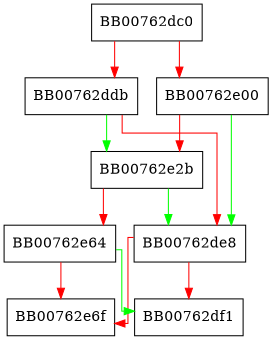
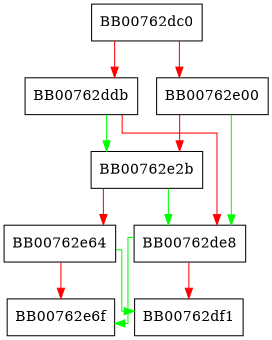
edge "BB00762de8" -> "BB00762e6f": color red -> green
